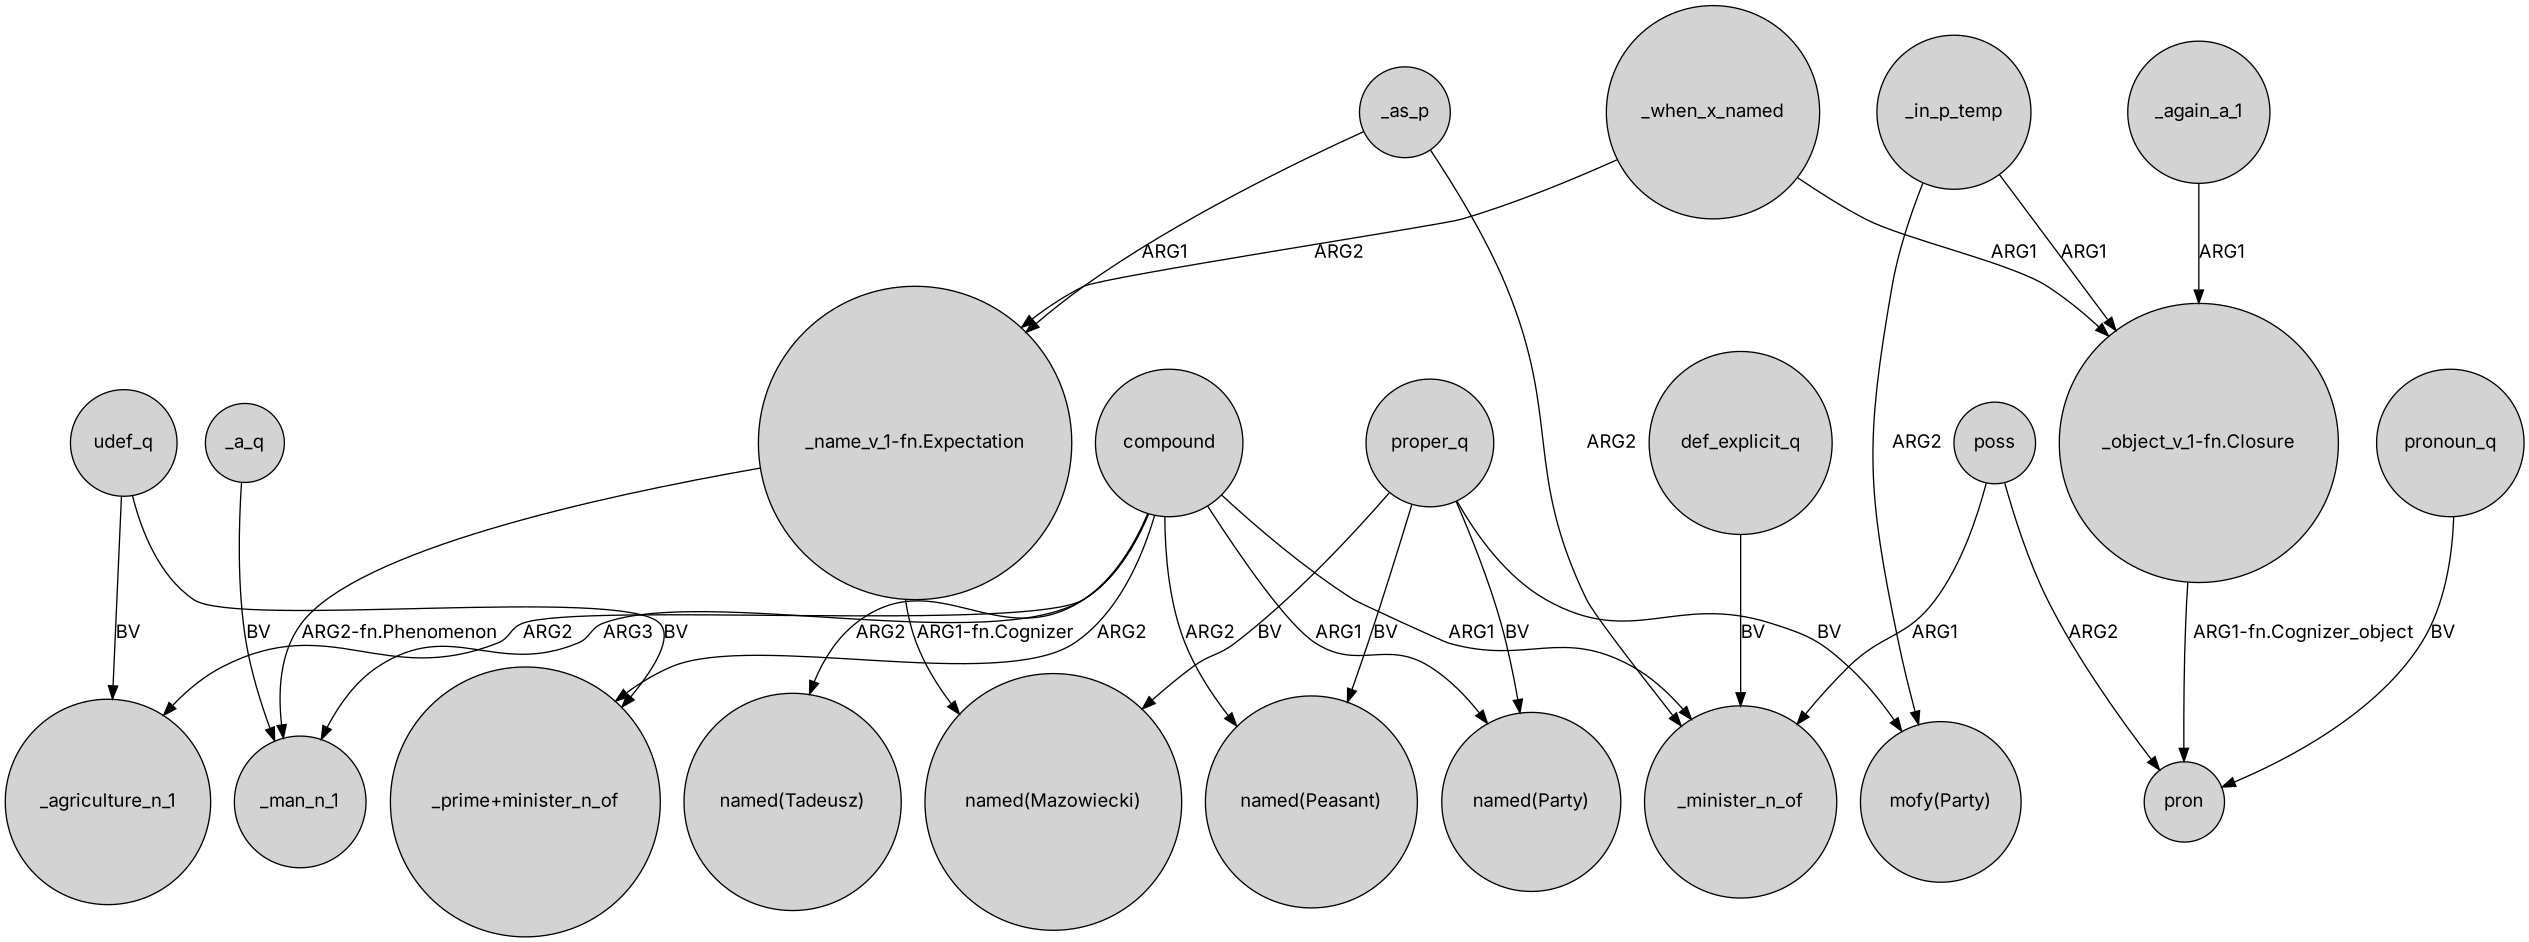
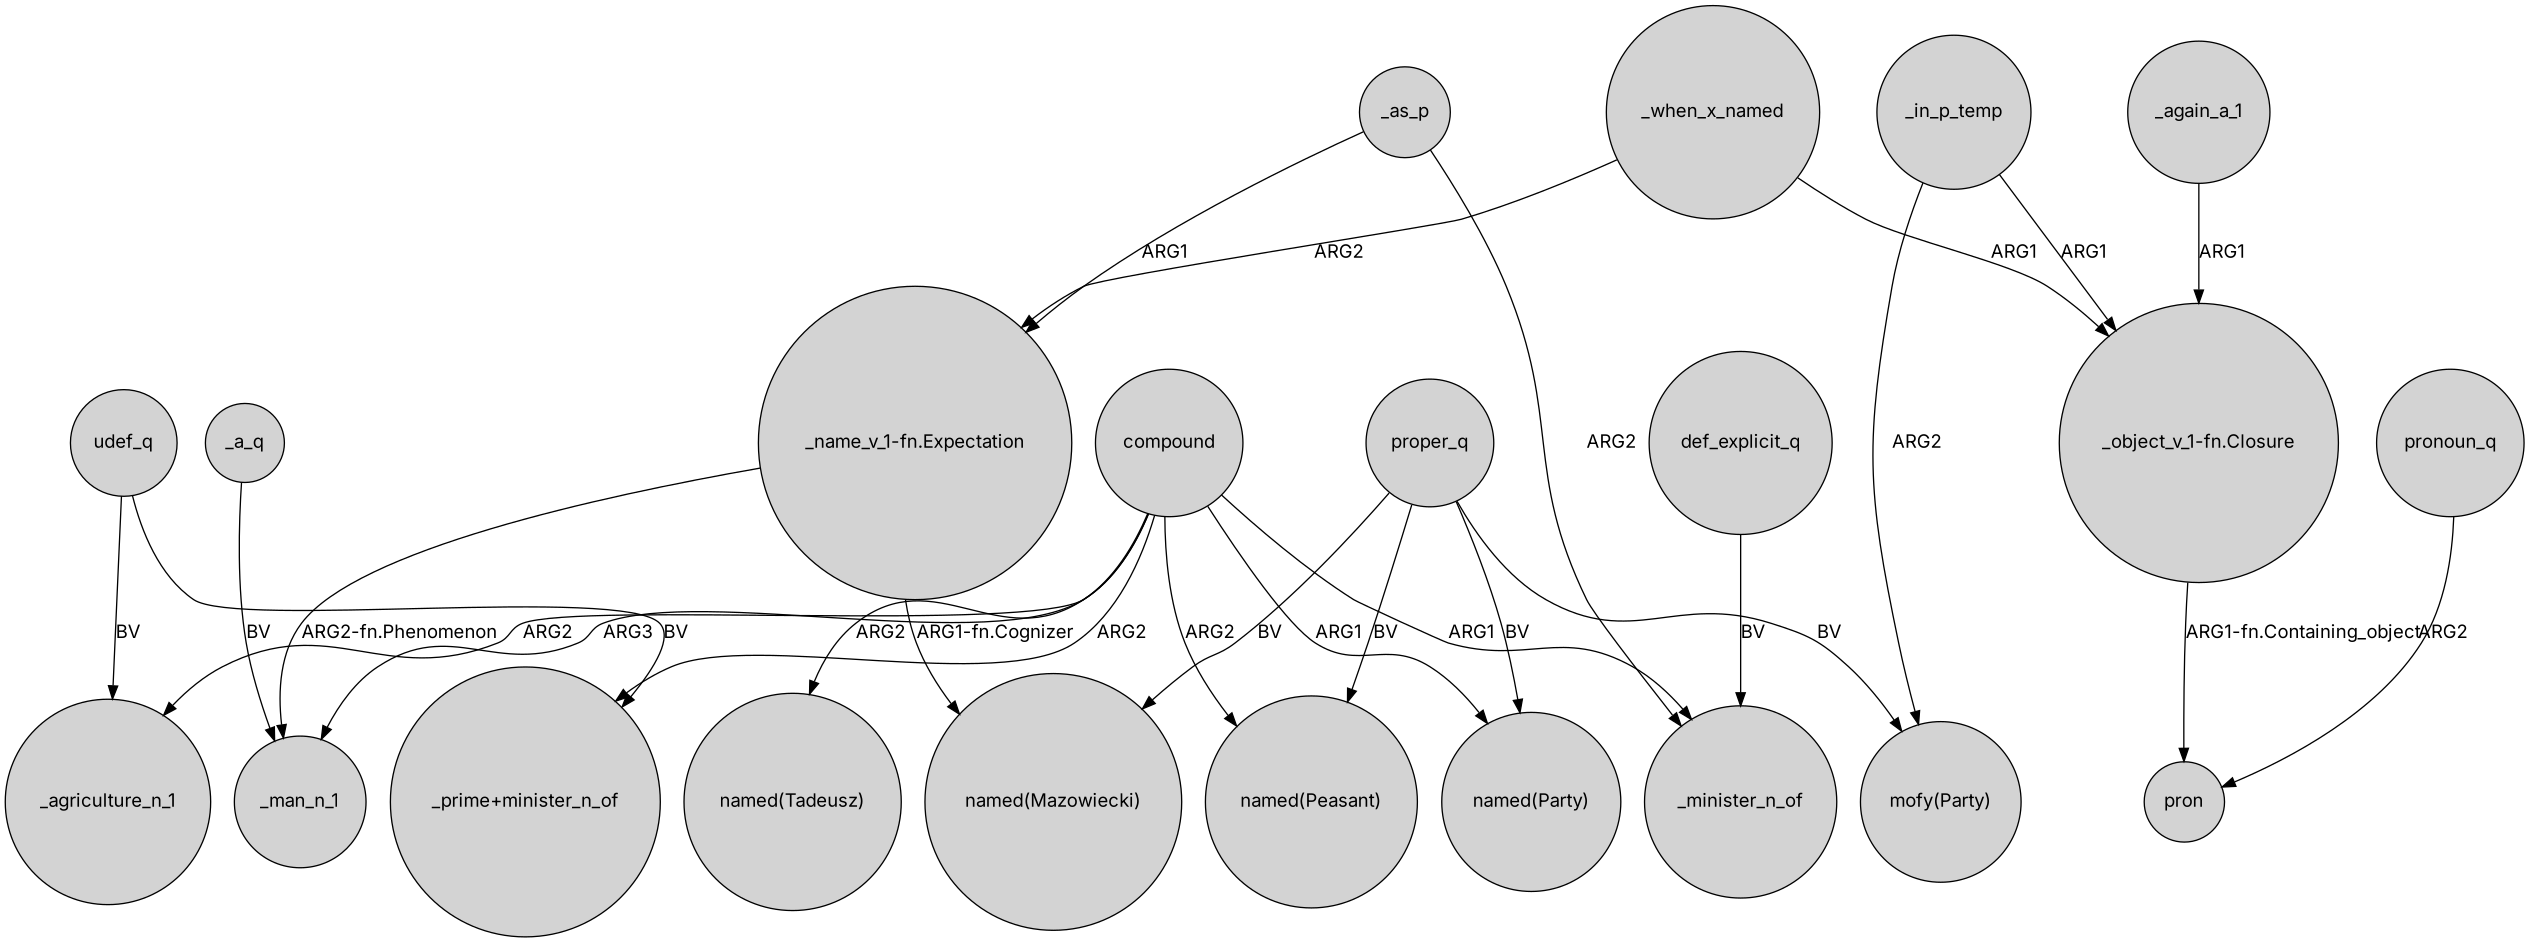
node "poss": removed
edge "_object_v_1-fn.Closure" -> "pron": label "ARG1-fn.Cognizer_object" -> "ARG1-fn.Containing_object"
edge "pronoun_q" -> "pron": label "BV" -> "ARG2"
